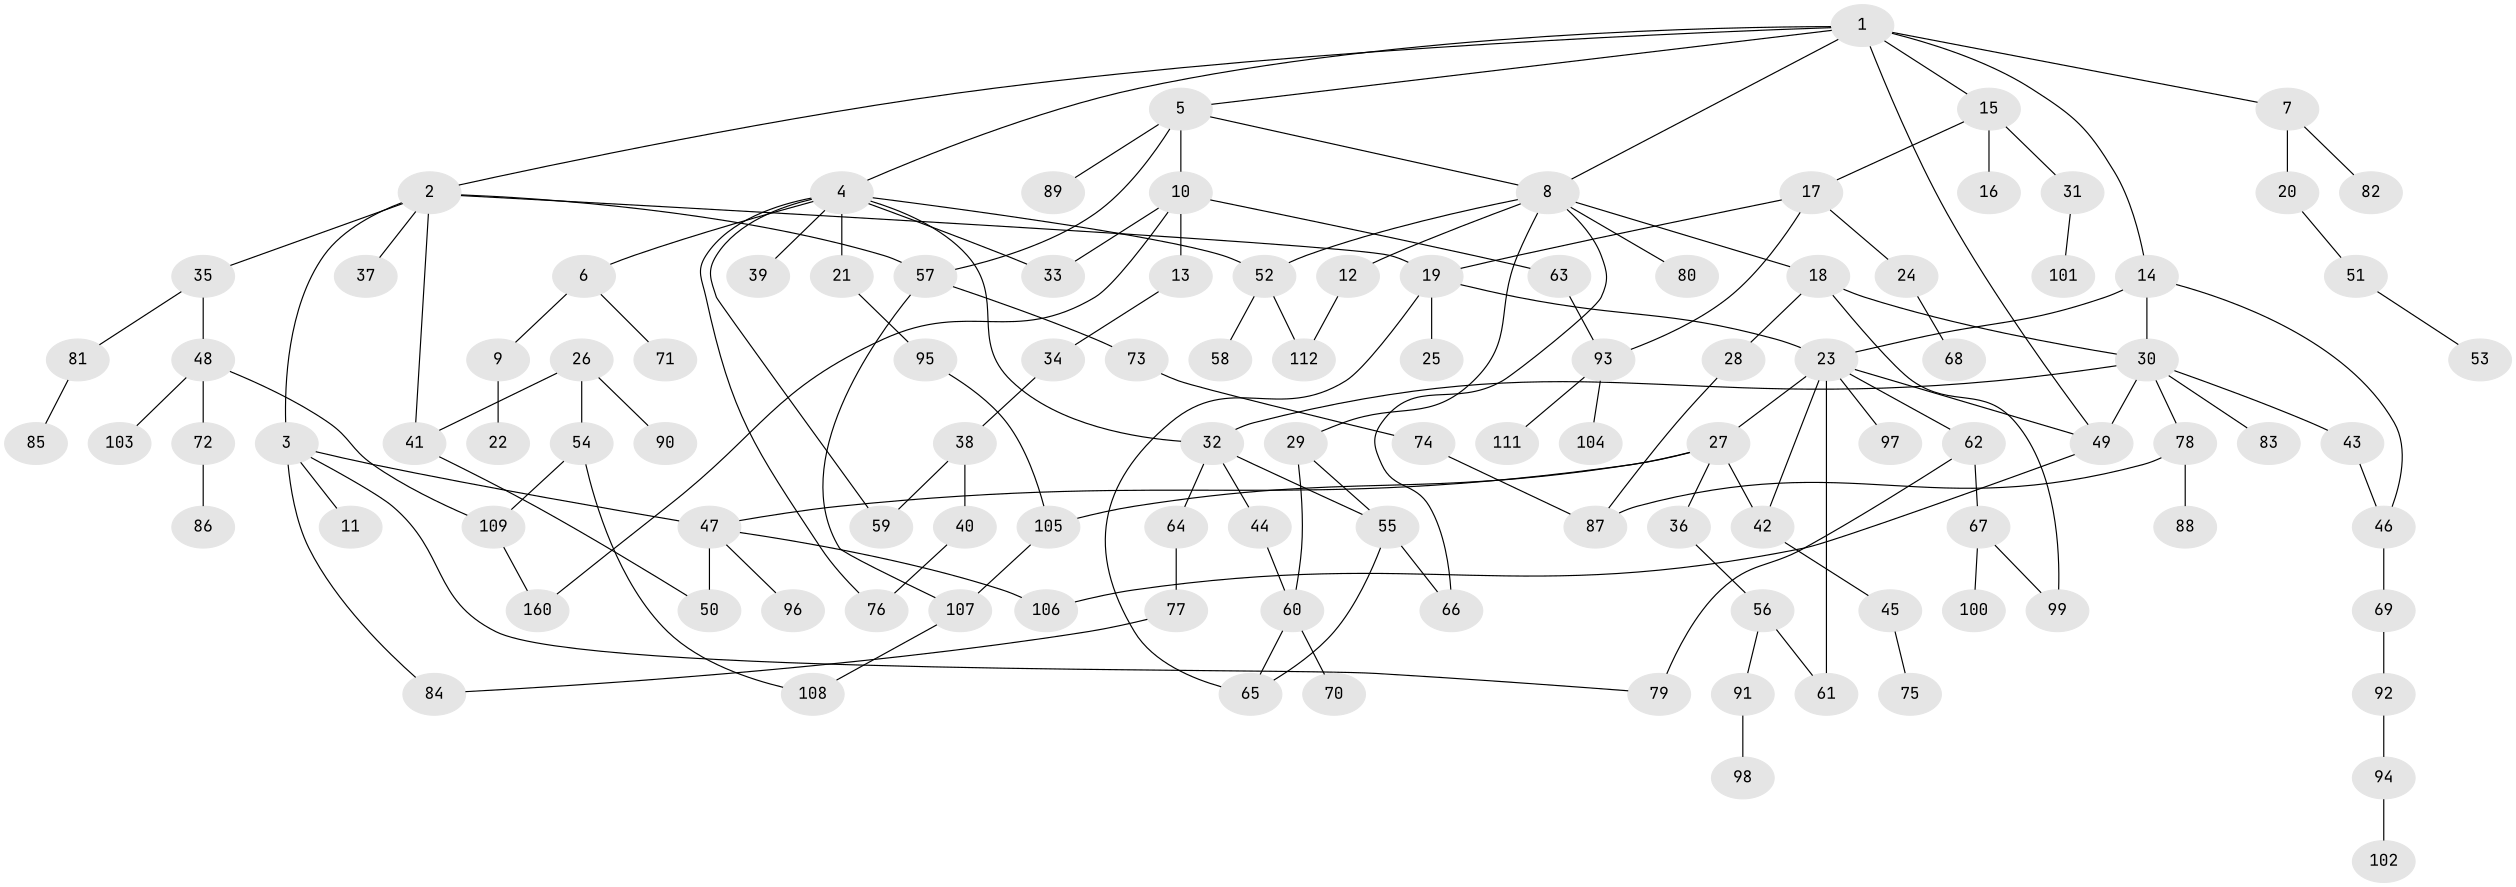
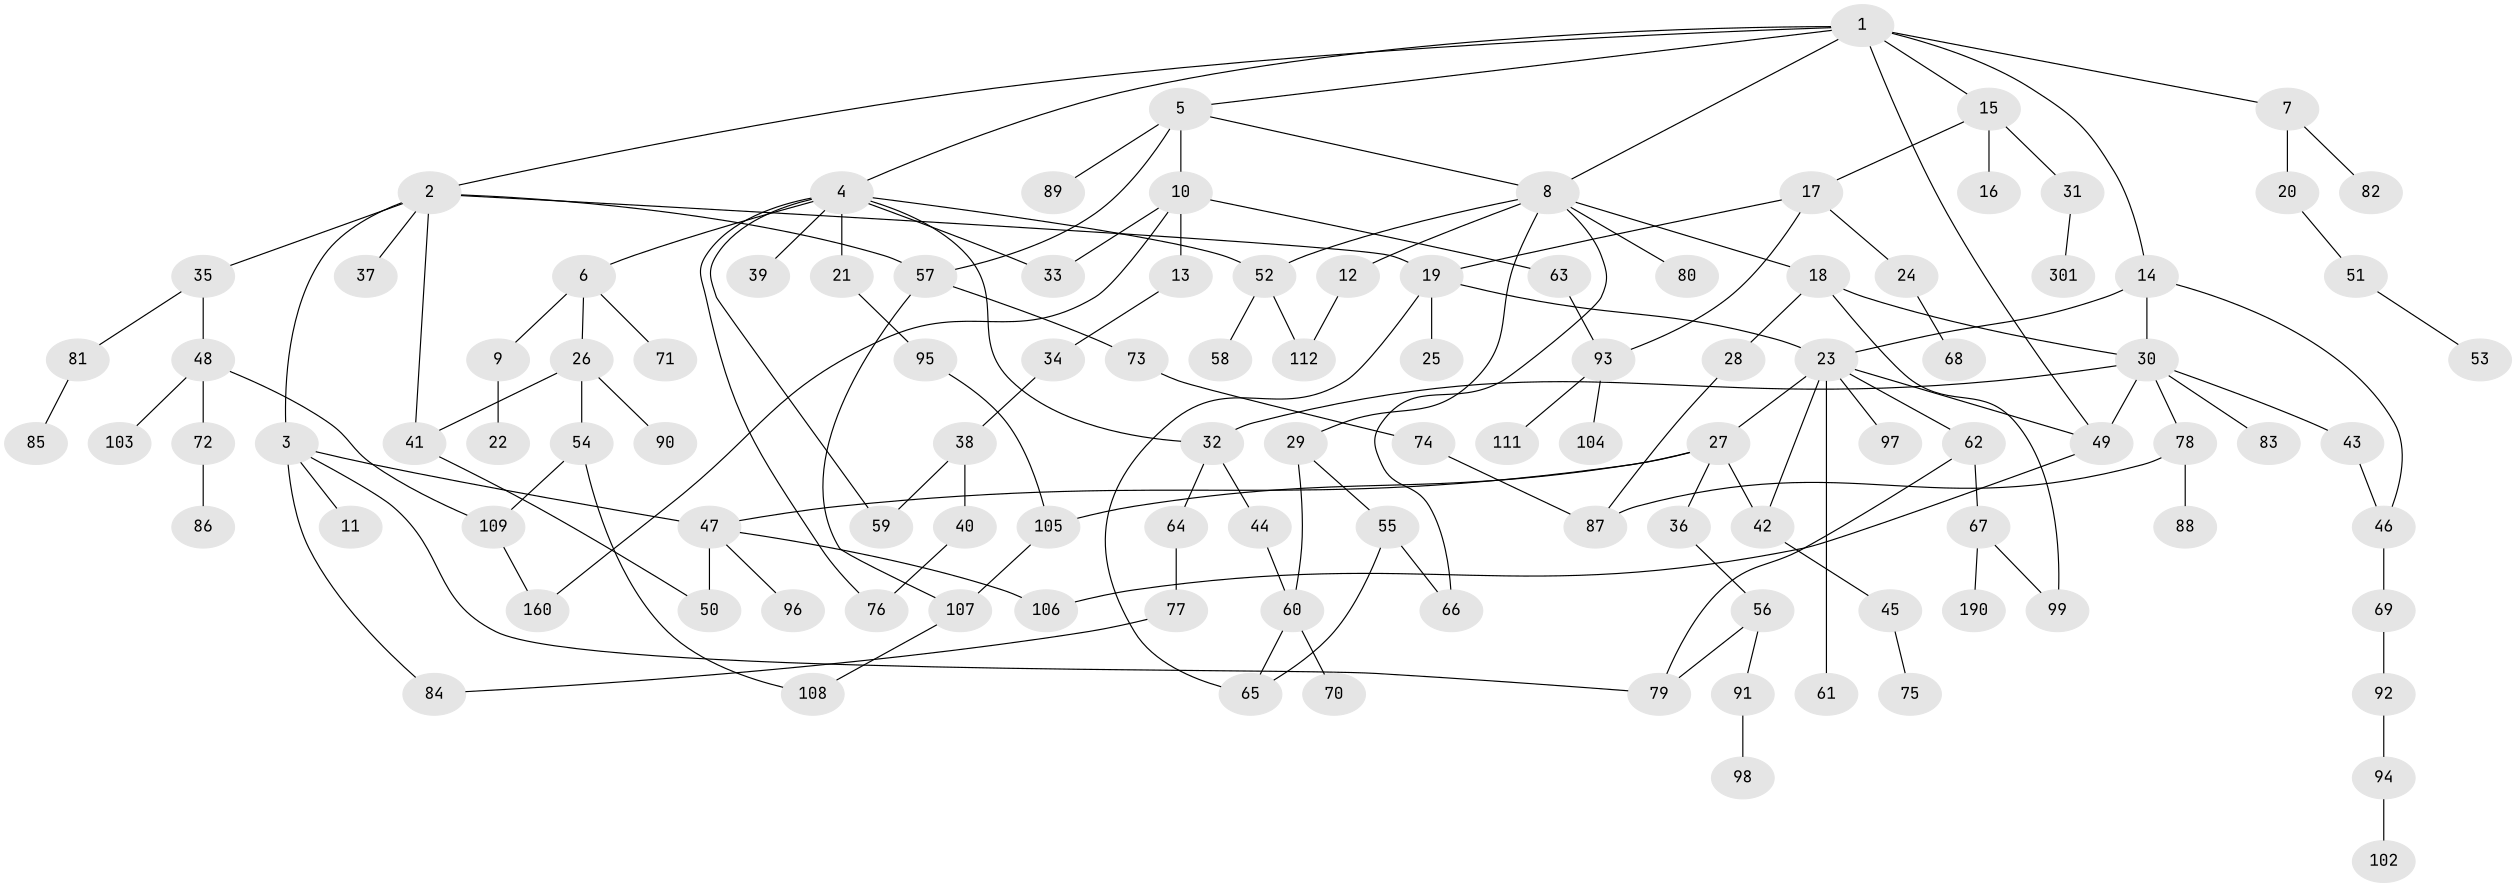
node "101": label "101" -> "301"
edge "6" -- "26": added
edge "32" -- "55": removed
node "100": label "100" -> "190"
edge "56" -- "61": now "56" -- "79"
